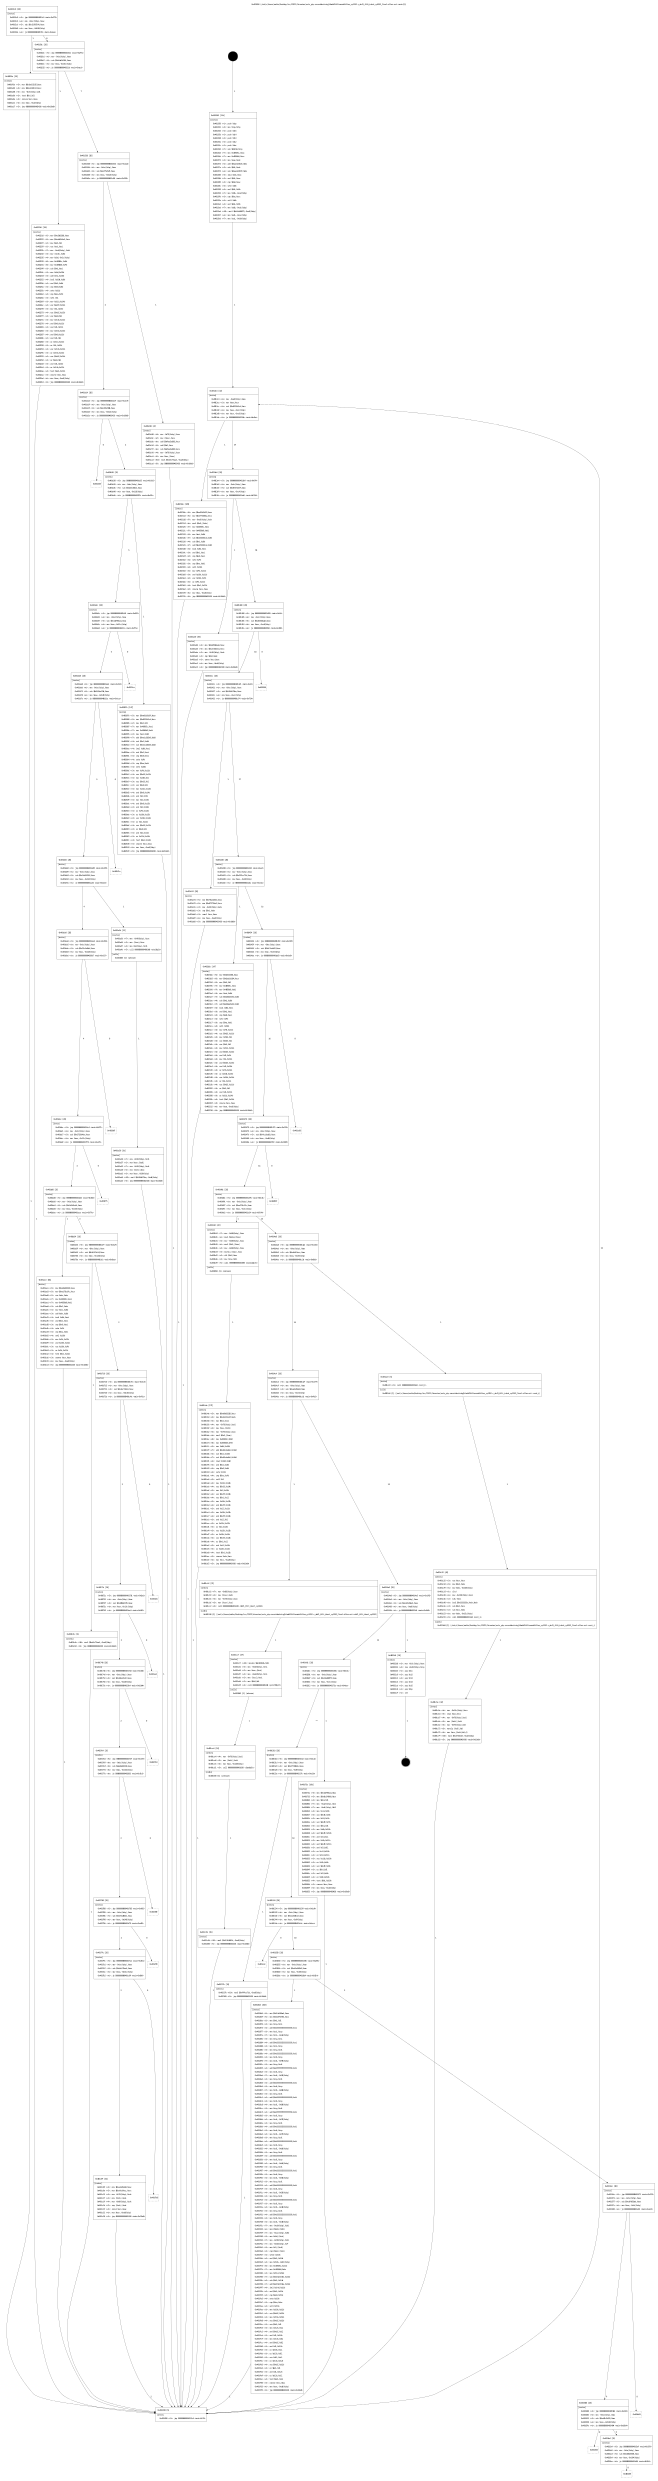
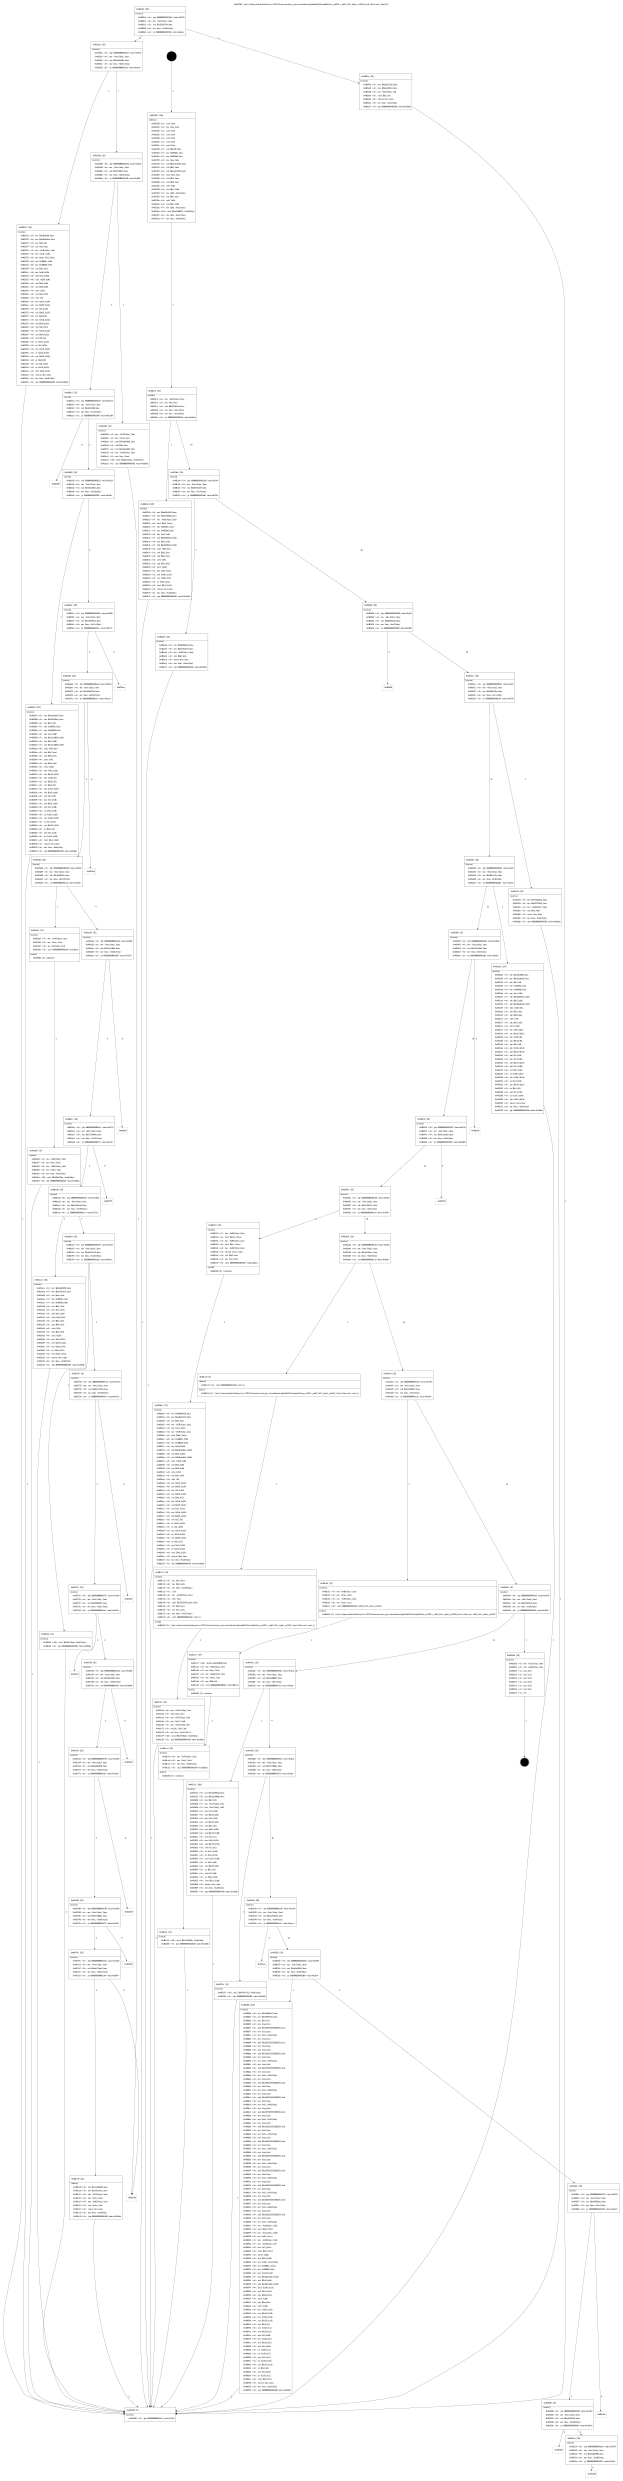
edge "0x402438 [5]" -> "0x4013c4 [32]": removed, label "19"
edge "0x401c88 [42]" -> "0x402438 [5]": now "0x401c88 [42]" -> "0x4017b8"
